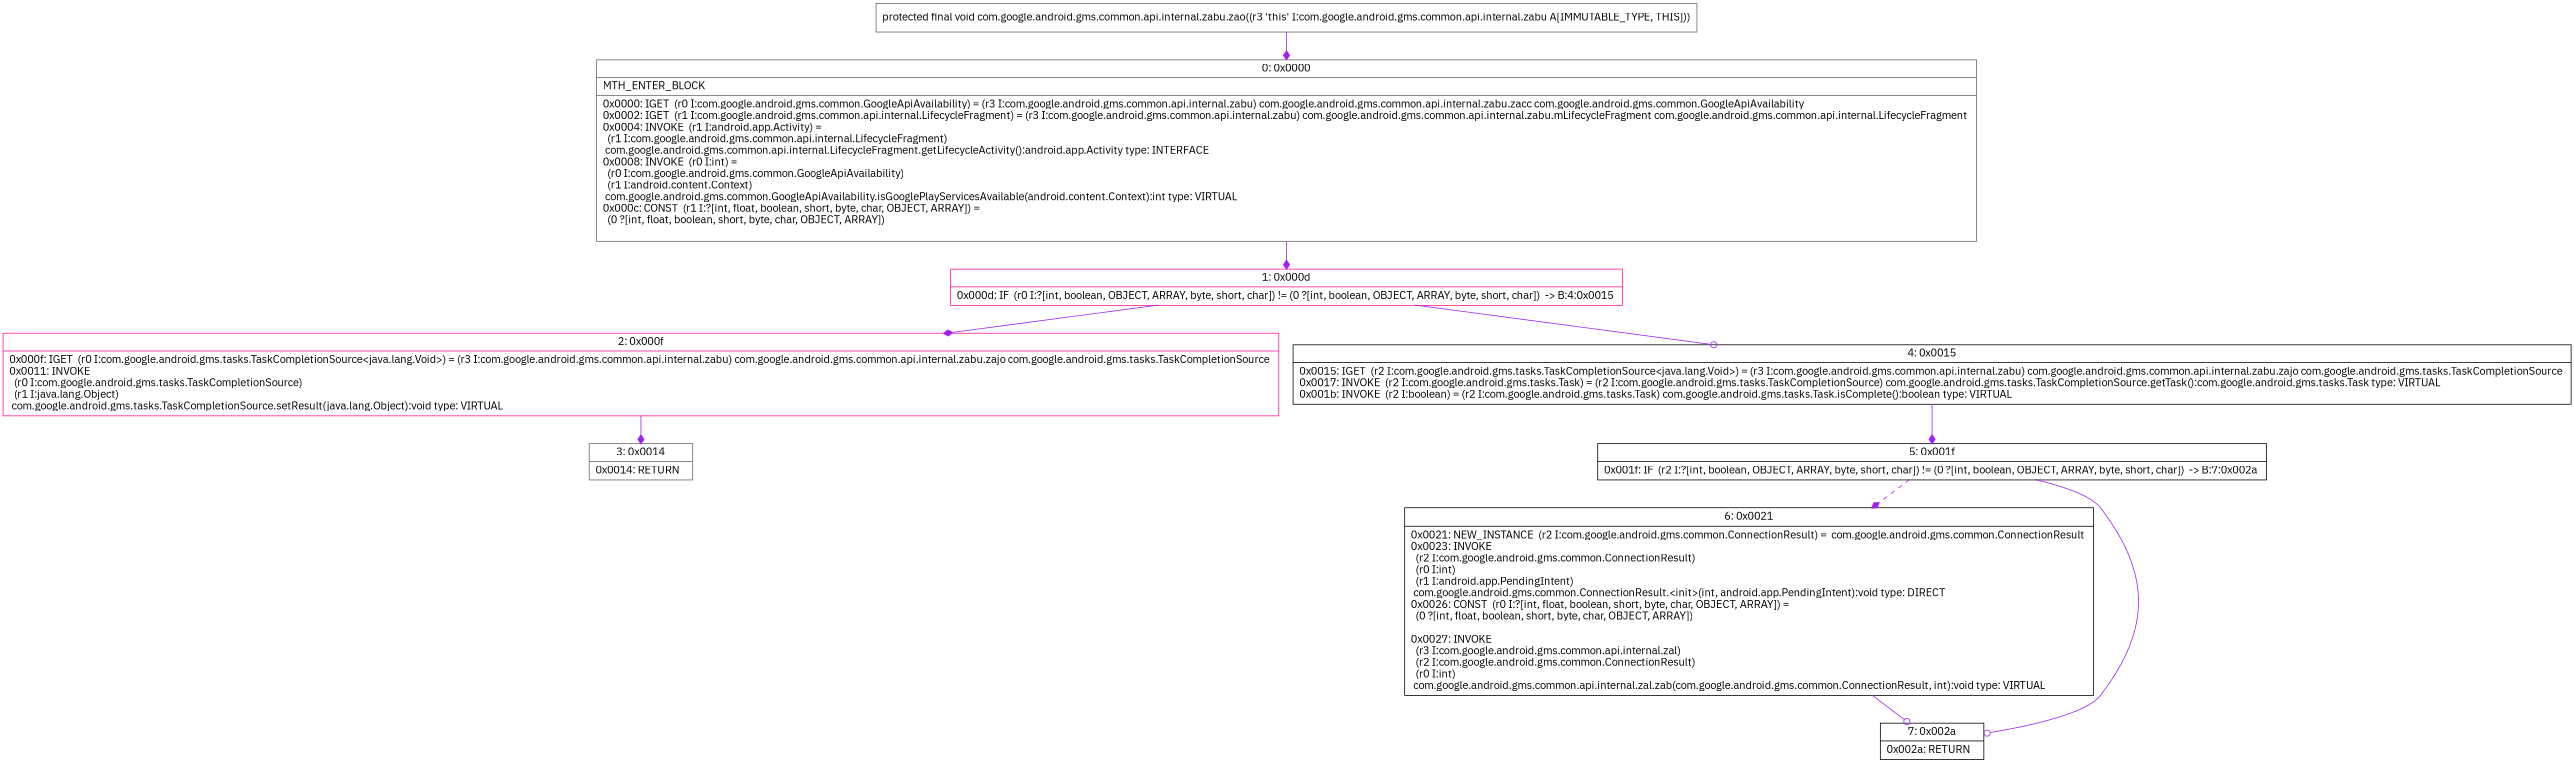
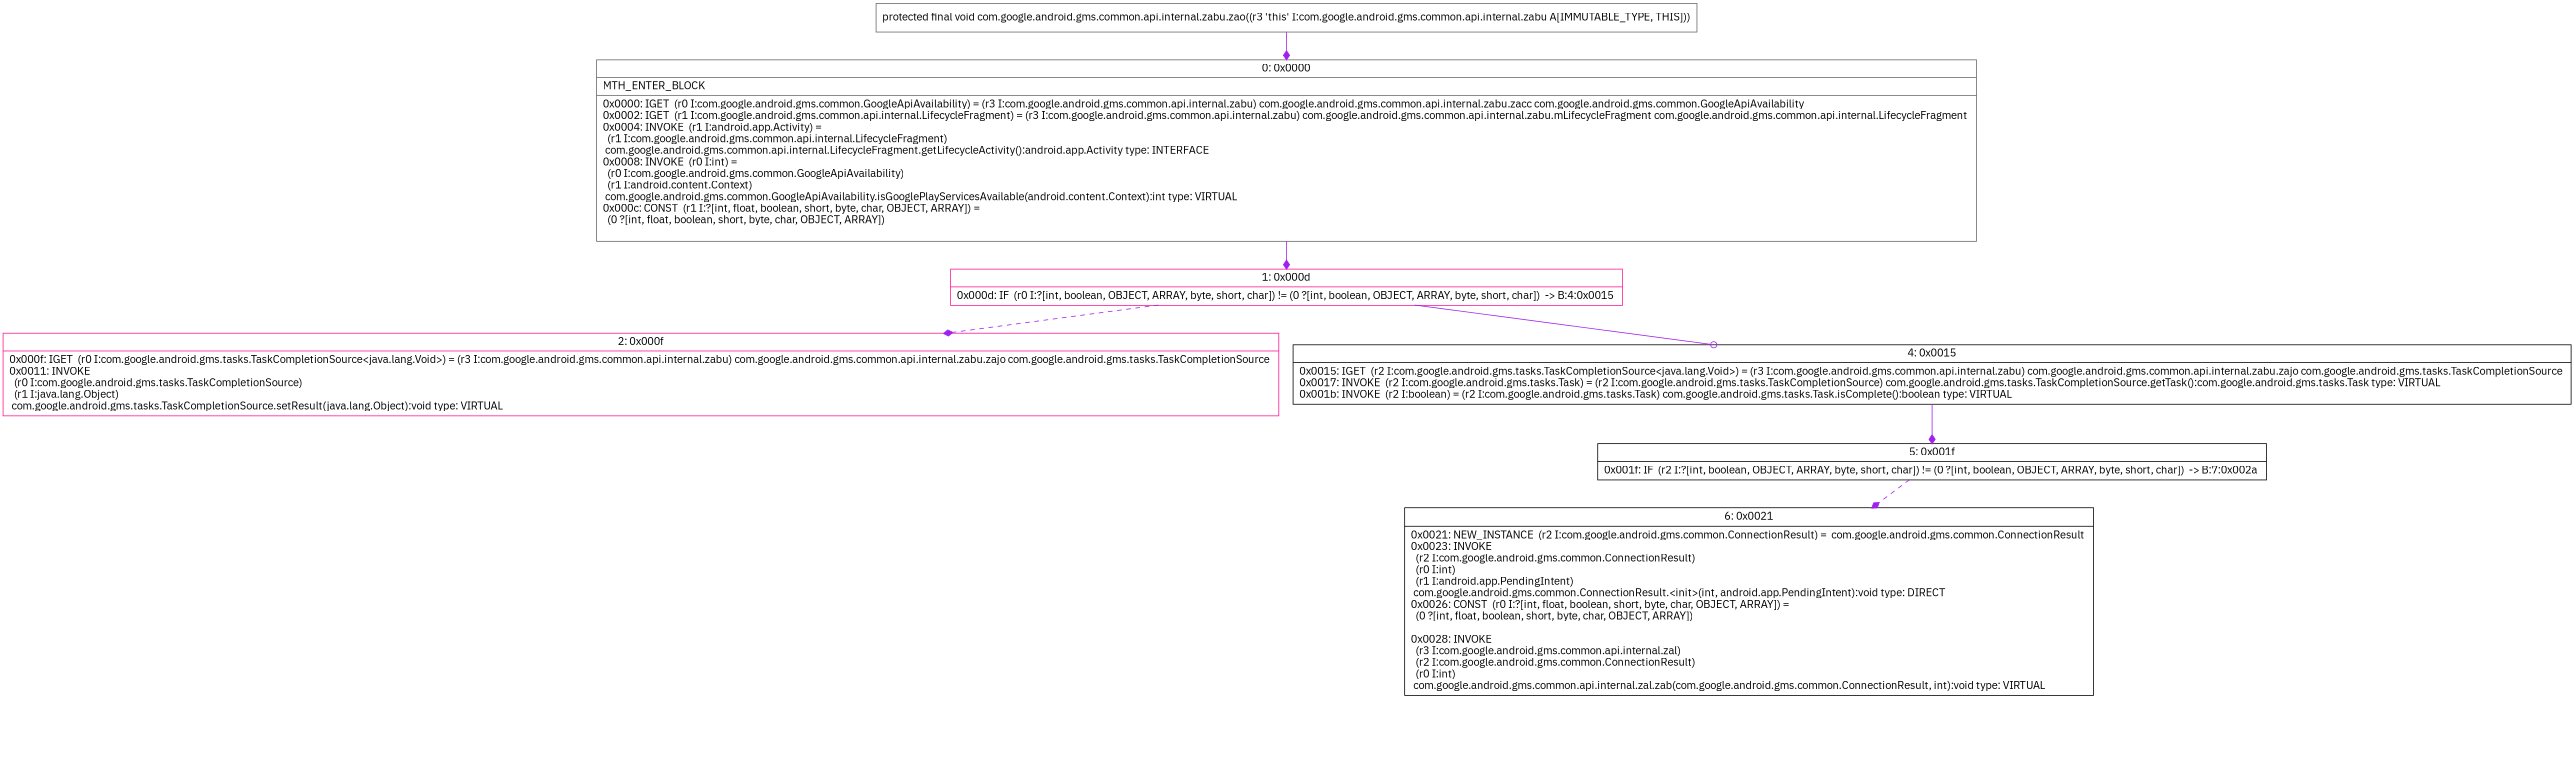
edge "1: 0x000d" -> "2: 0x000f": style solid -> dashed
node "3: 0x0014": removed
node "6: 0x0021": text "0x0027: INVOKE" -> "0x0028: INVOKE"
node "7: 0x002a": removed
